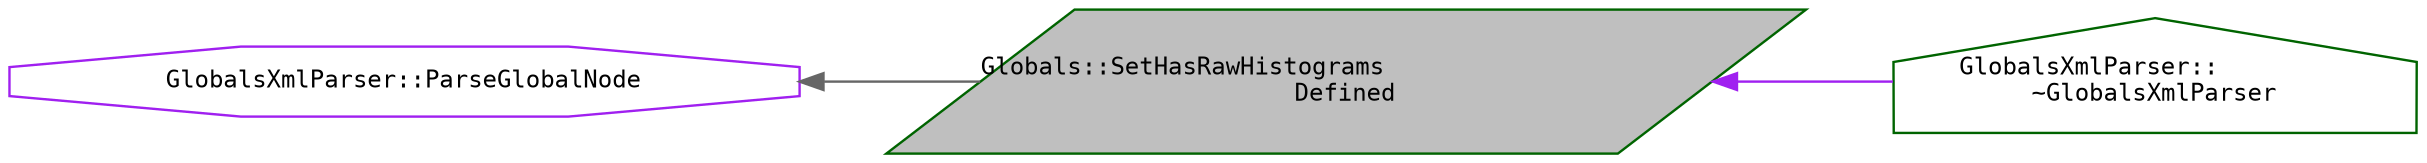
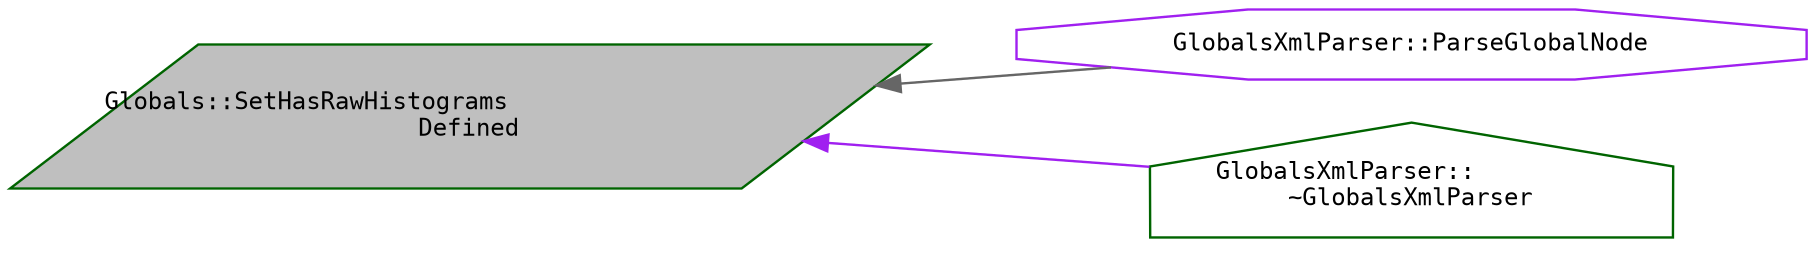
edge "Globals::SetHasRawHistograms Defined" -> "GlobalsXmlParser::ParseGlobalNode": reversed
